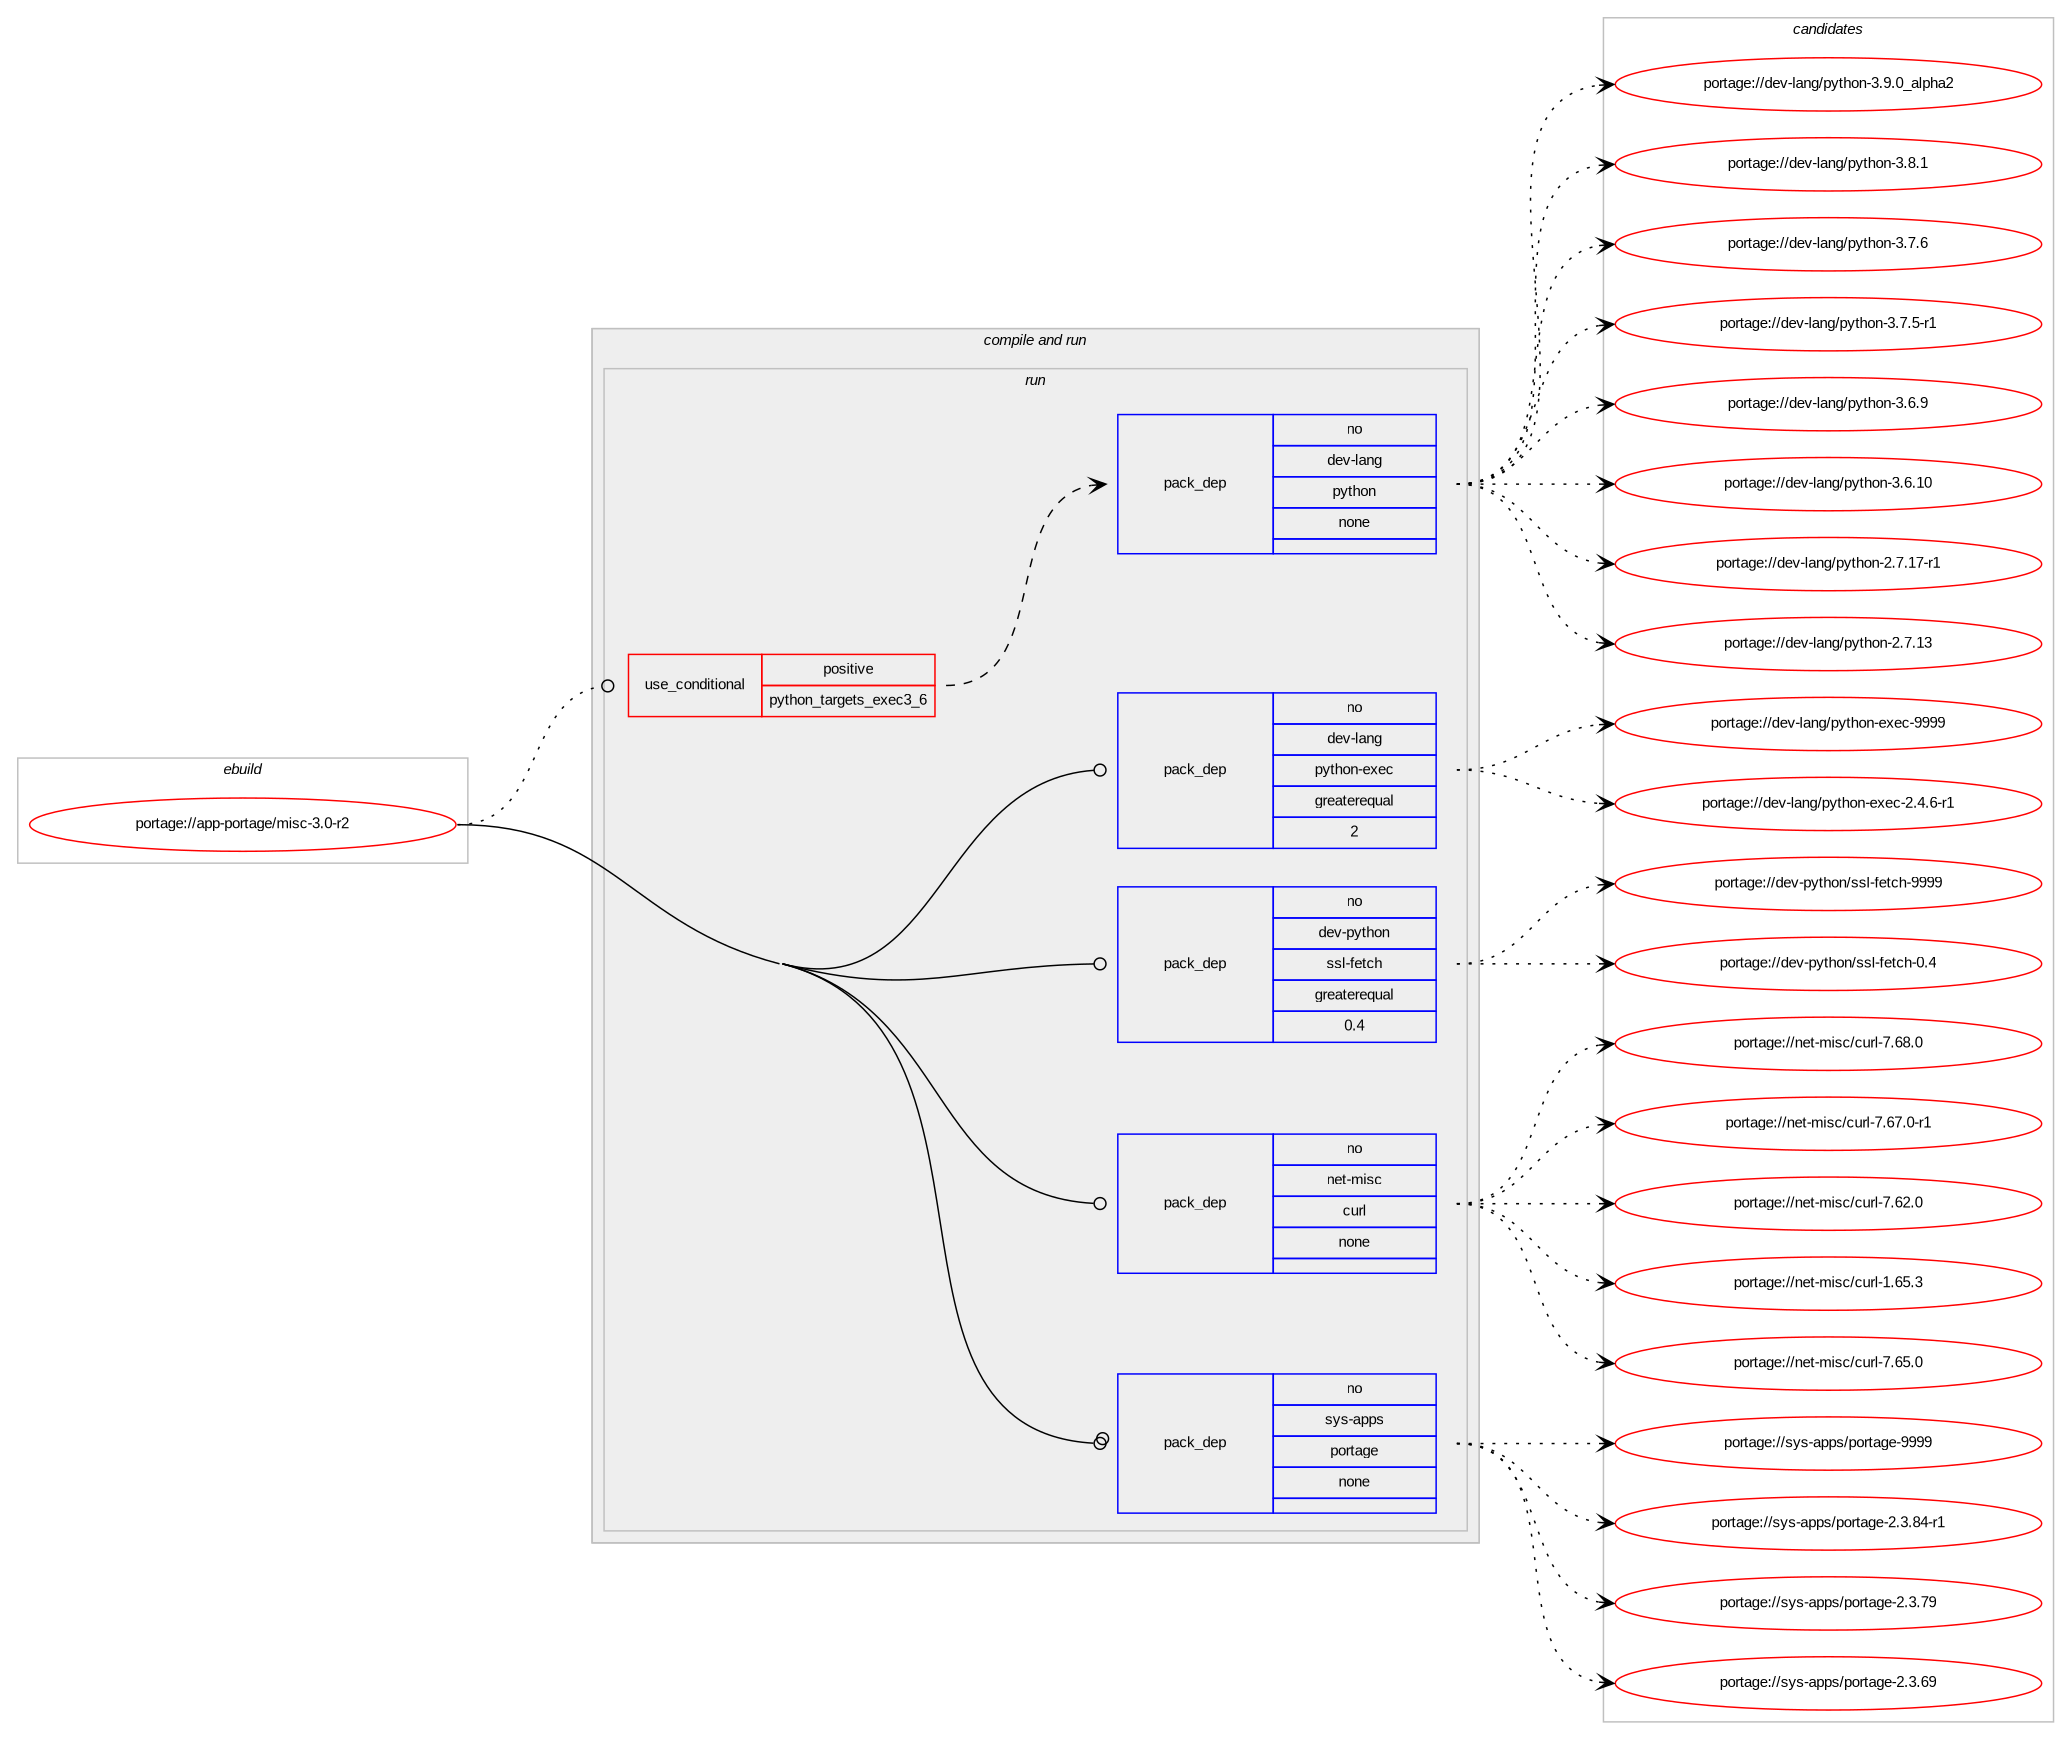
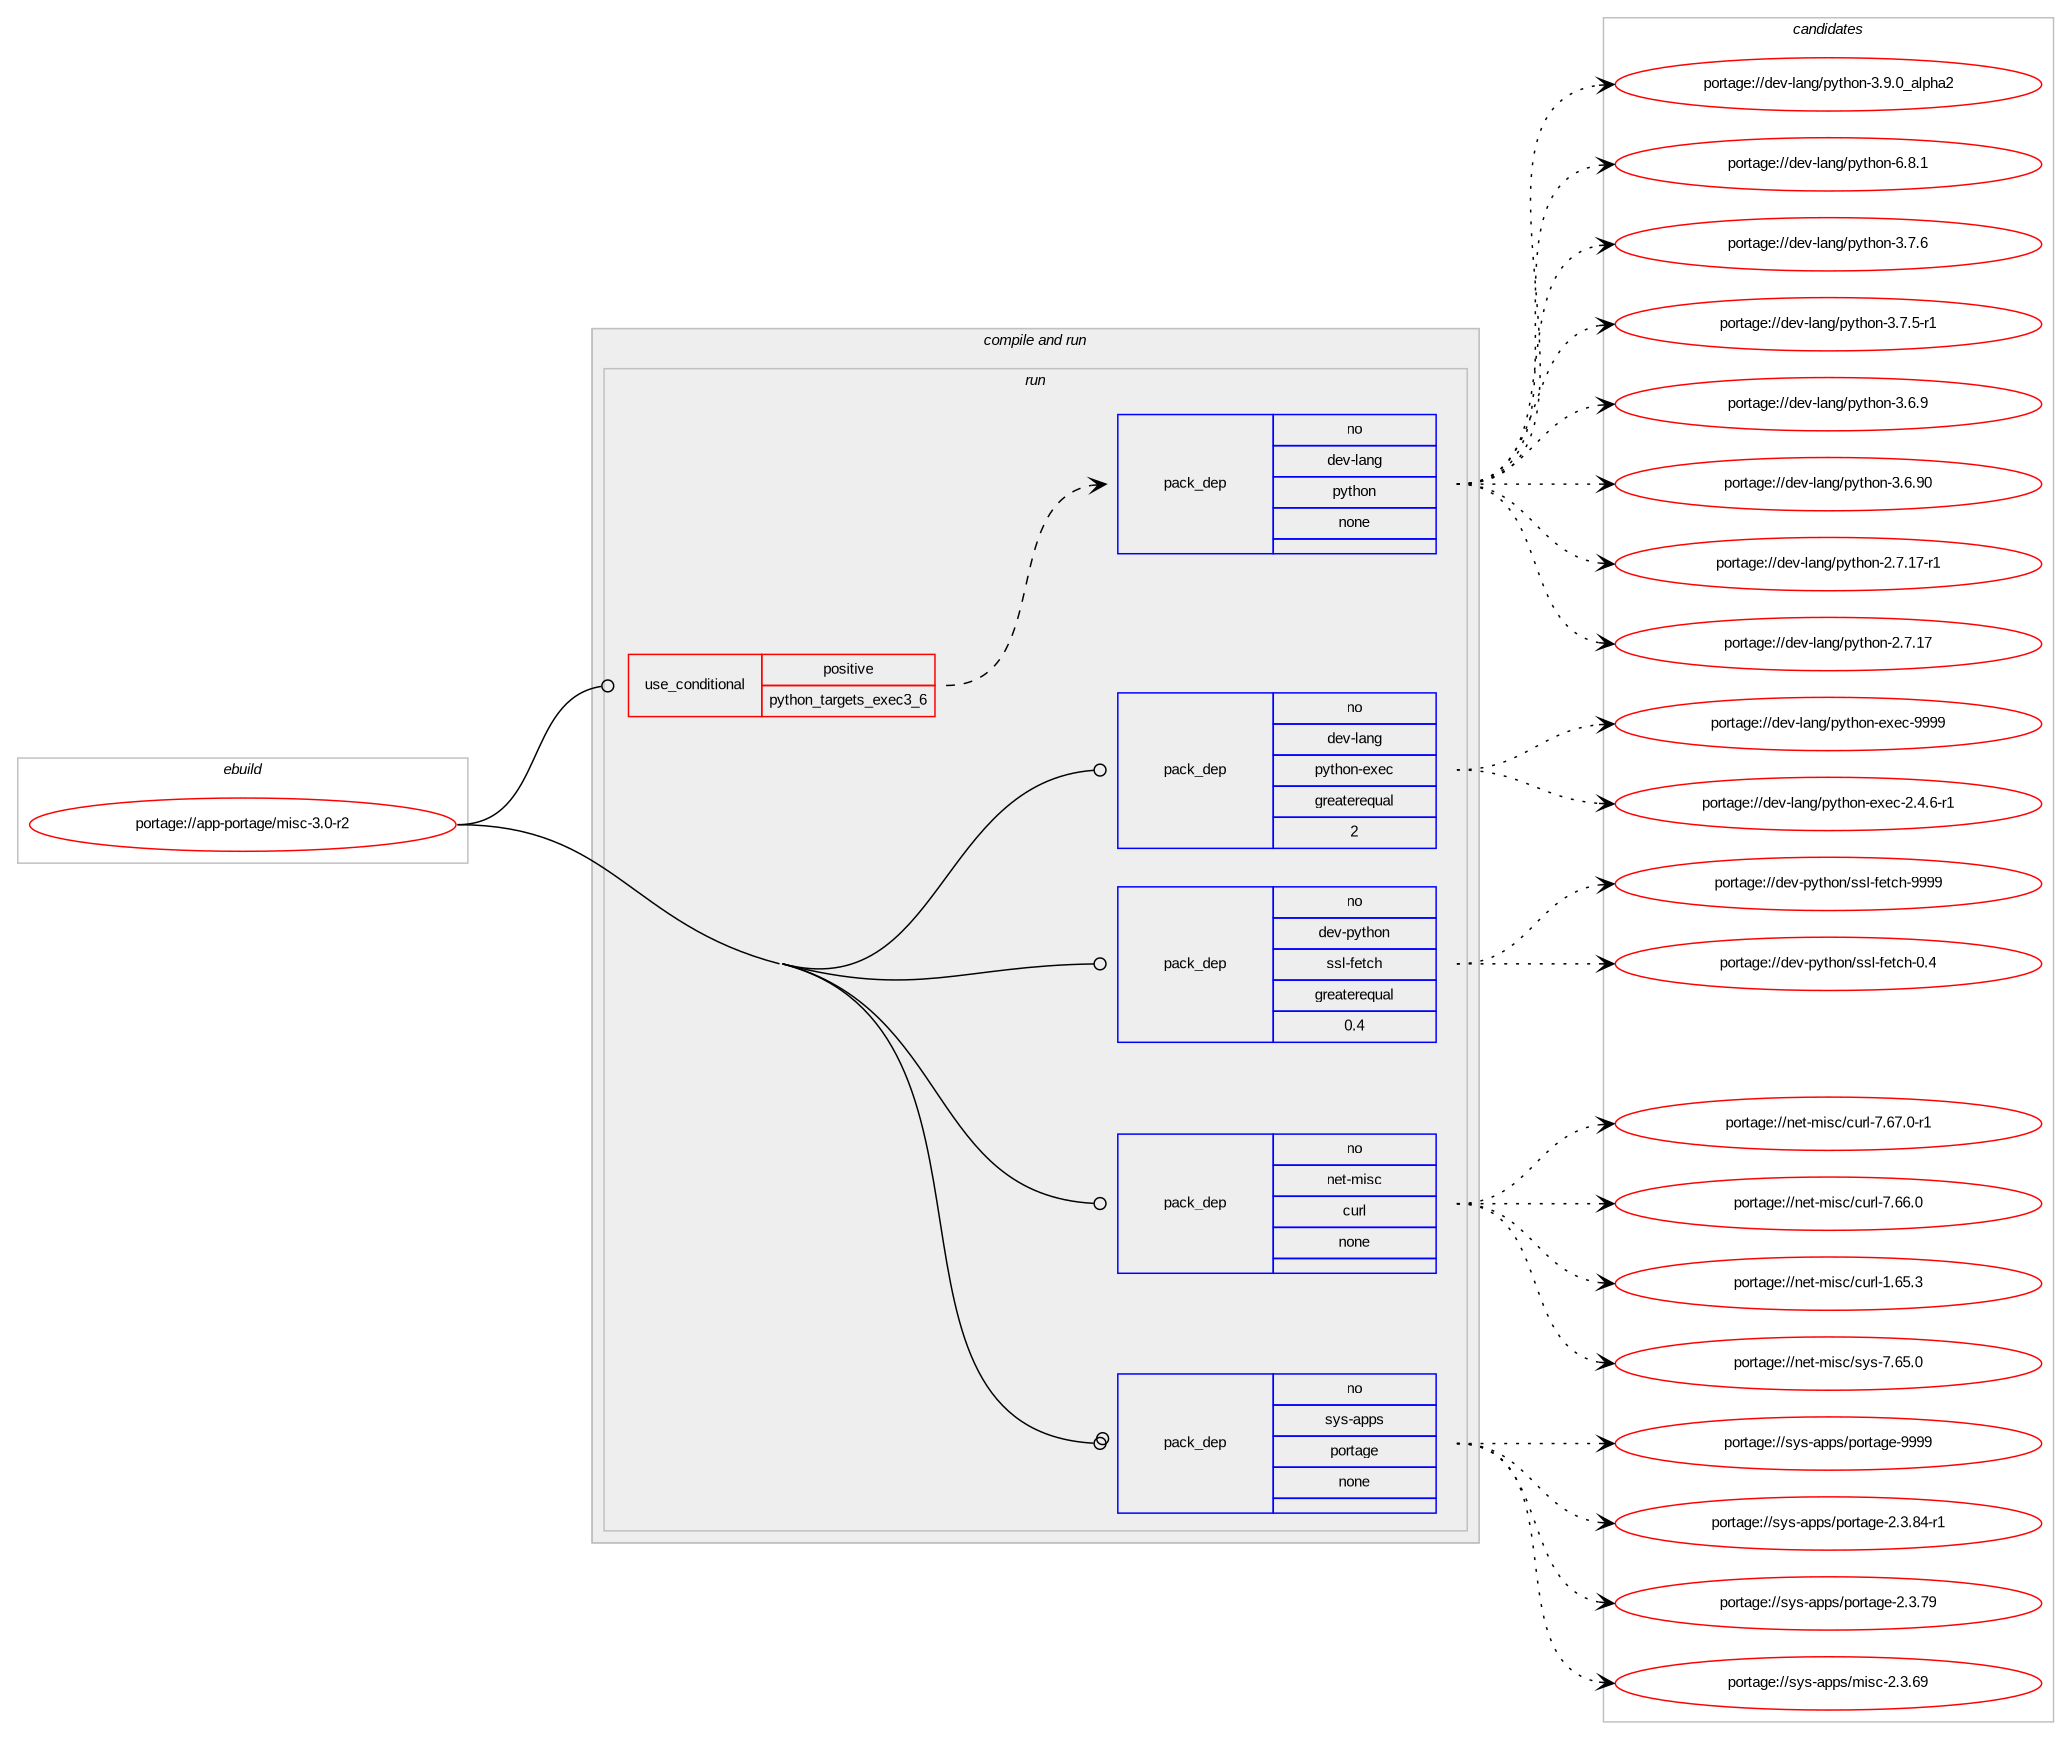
node "portage://dev-lang/python-3.8.1": label "portage://dev-lang/python-3.8.1" -> "portage://dev-lang/python-6.8.1"
node "portage://dev-lang/python-3.6.10": label "portage://dev-lang/python-3.6.10" -> "portage://dev-lang/python-3.6.90"
node "portage://dev-lang/python-2.7.13": label "portage://dev-lang/python-2.7.13" -> "portage://dev-lang/python-2.7.17"
edge "portage://app-portage/misc-3.0-r2" -> "use_conditional": style dotted -> solid
node "portage://net-misc/curl-7.68.0": removed
node "portage://net-misc/curl-7.62.0": label "portage://net-misc/curl-7.62.0" -> "portage://net-misc/curl-7.66.0"
node "portage://net-misc/curl-7.65.0": label "portage://net-misc/curl-7.65.0" -> "portage://net-misc/sys-7.65.0"
node "portage://sys-apps/portage-2.3.69": label "portage://sys-apps/portage-2.3.69" -> "portage://sys-apps/misc-2.3.69"
